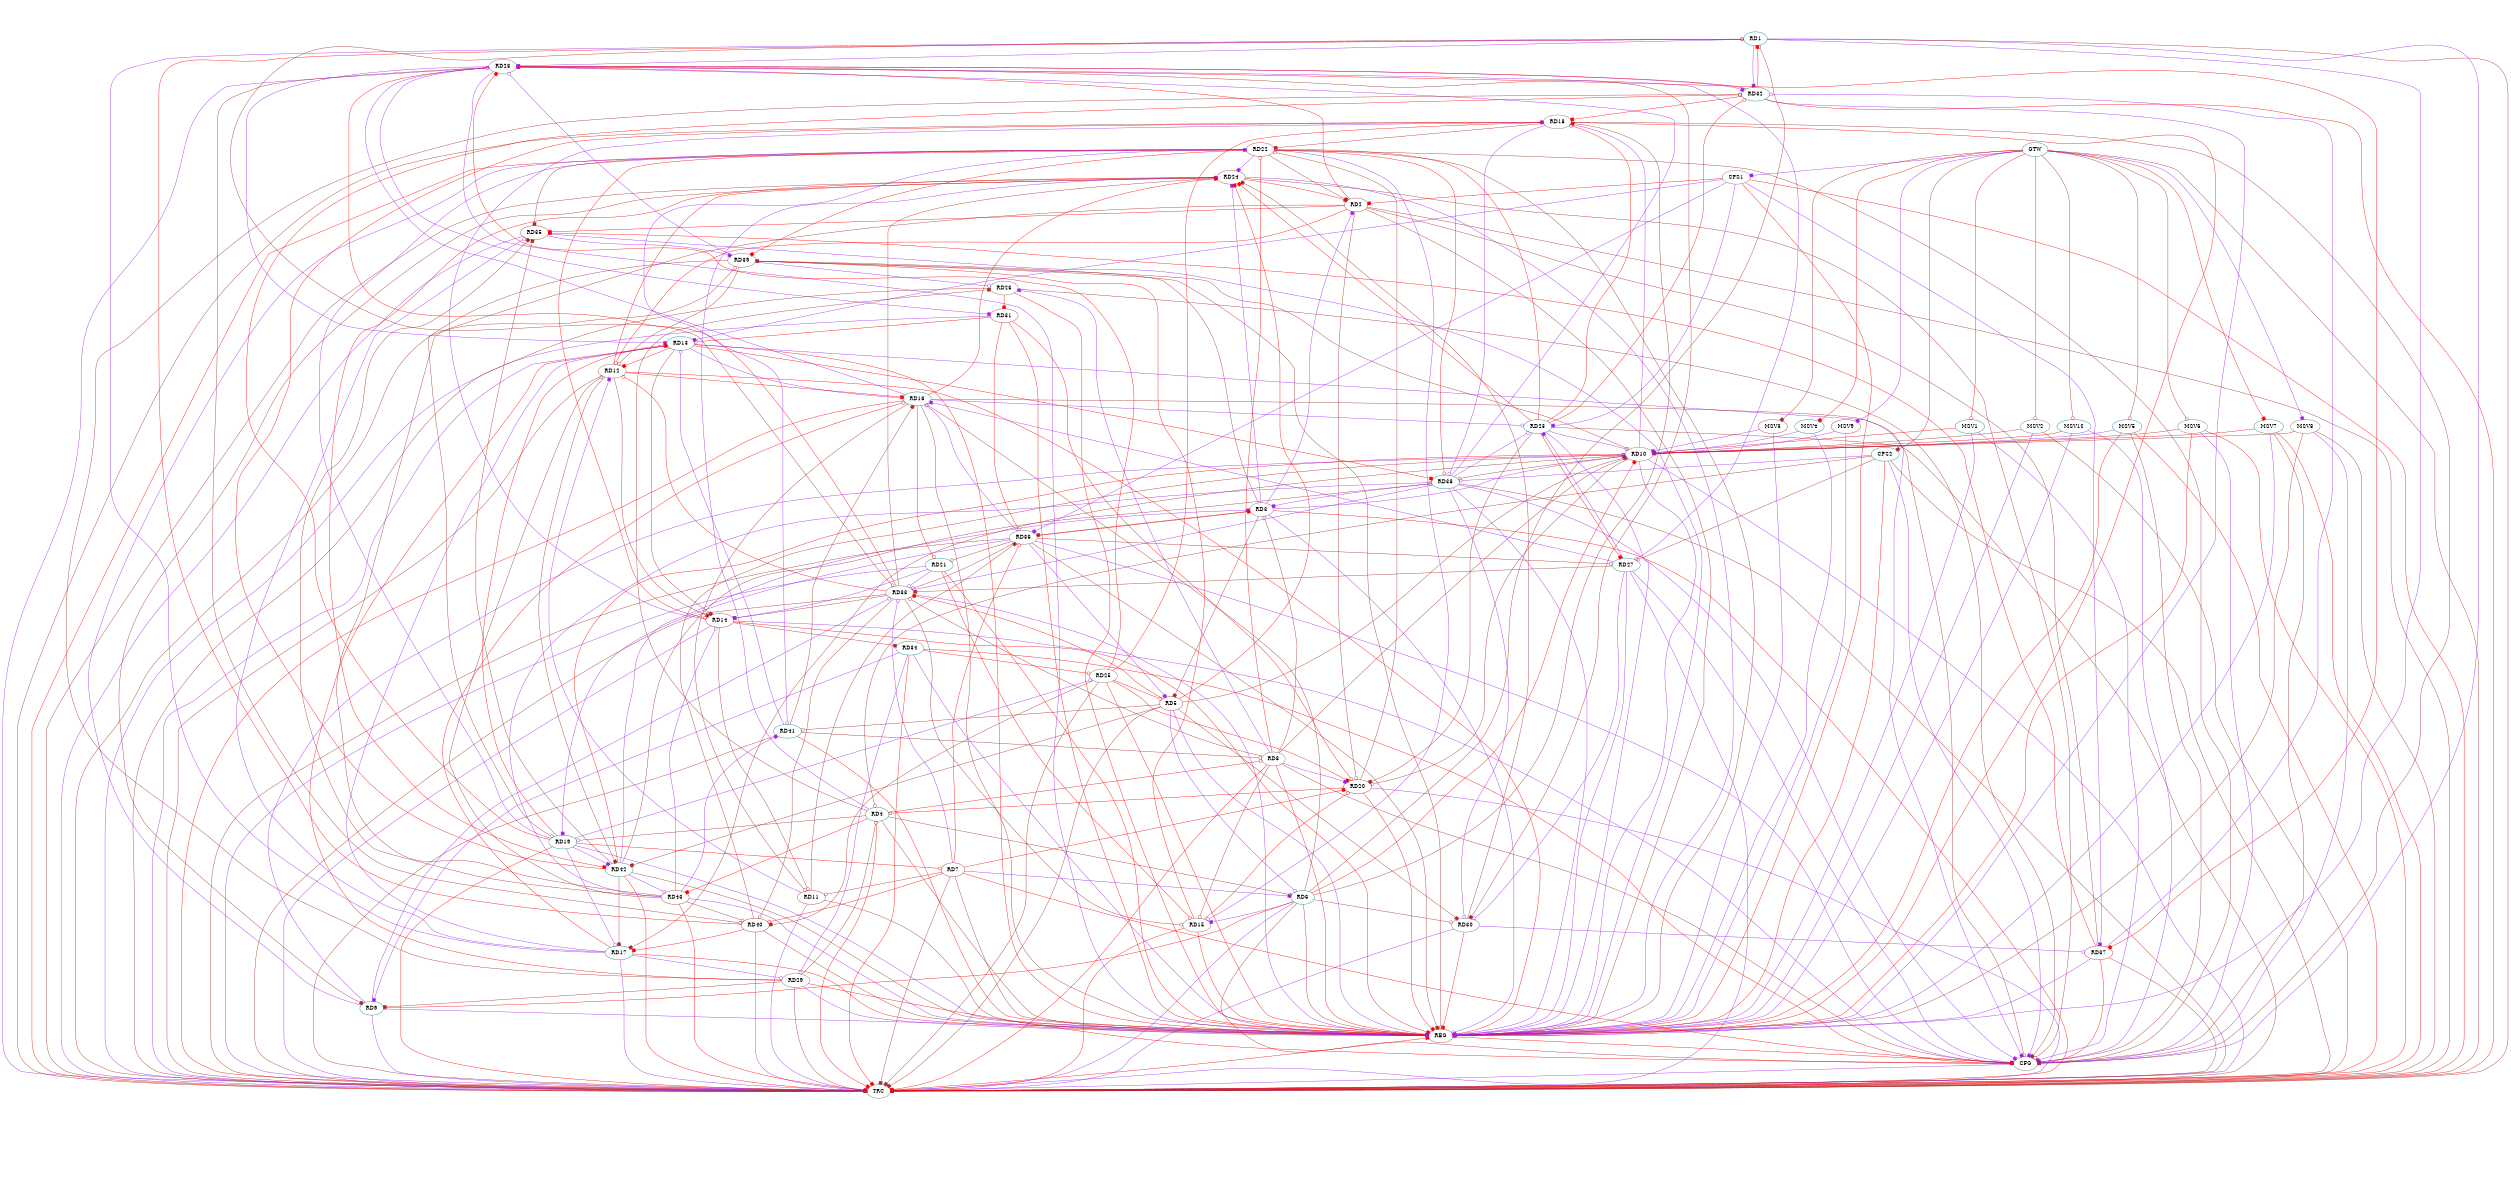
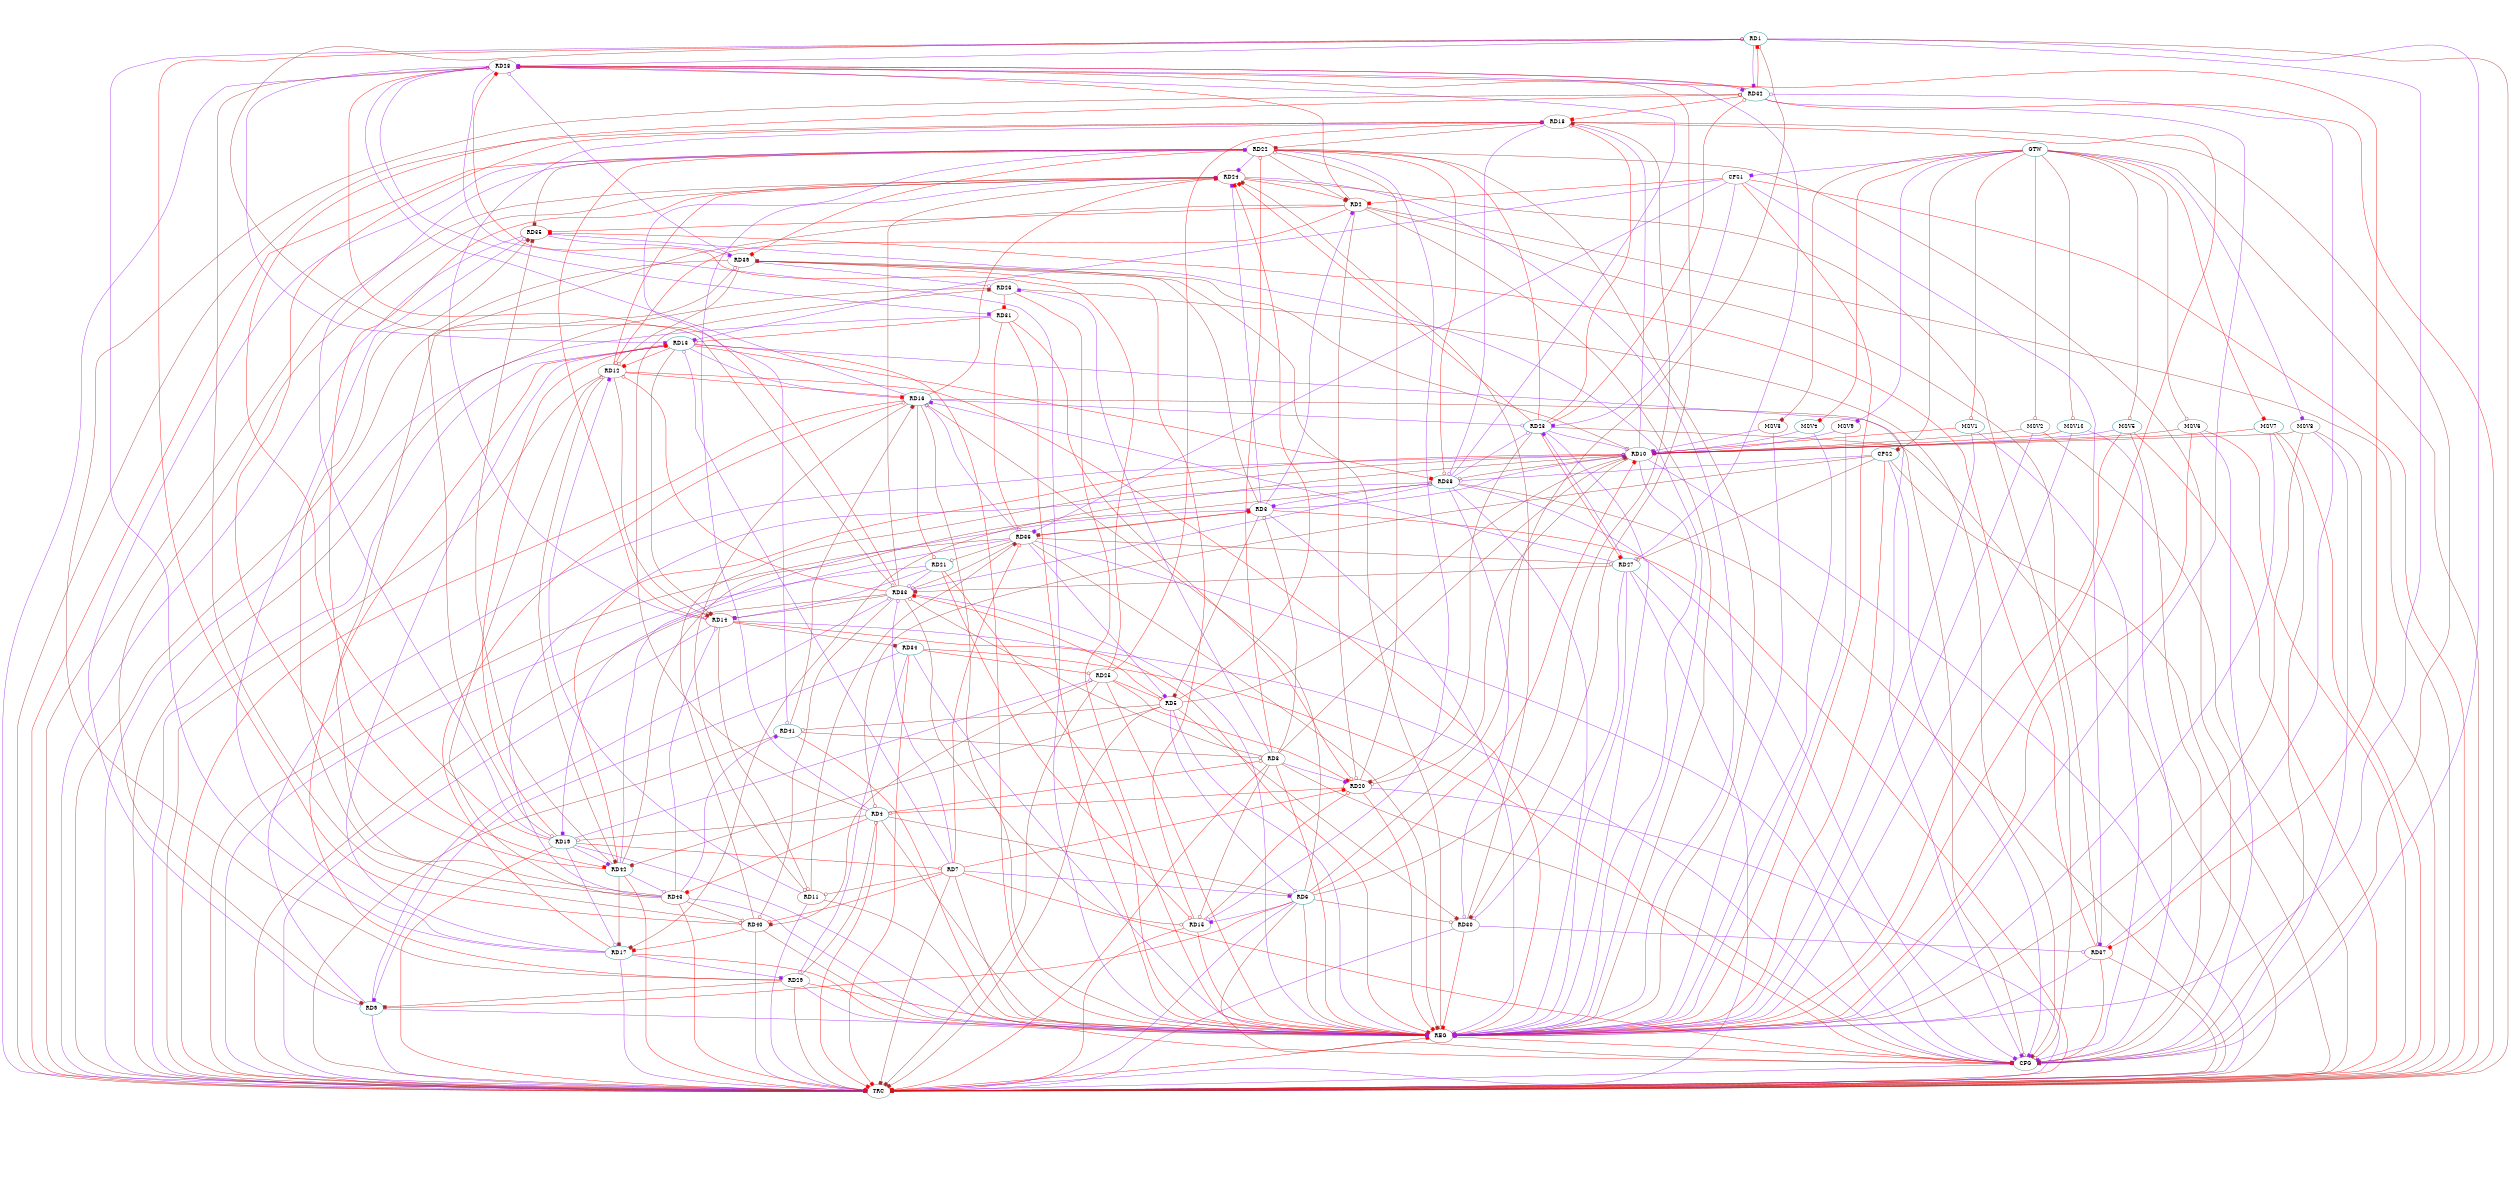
edge "RD41" -> "RD13": now "RD7" -> "RD13"
edge "RD17" -> "RD29": arrowhead odot -> box
edge "RD42" -> "REG": removed
